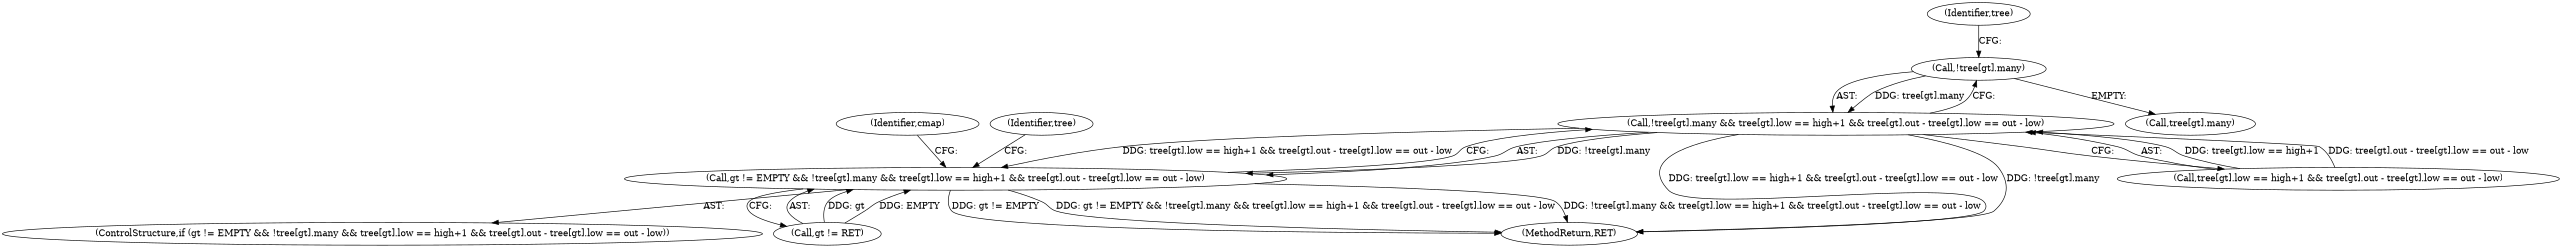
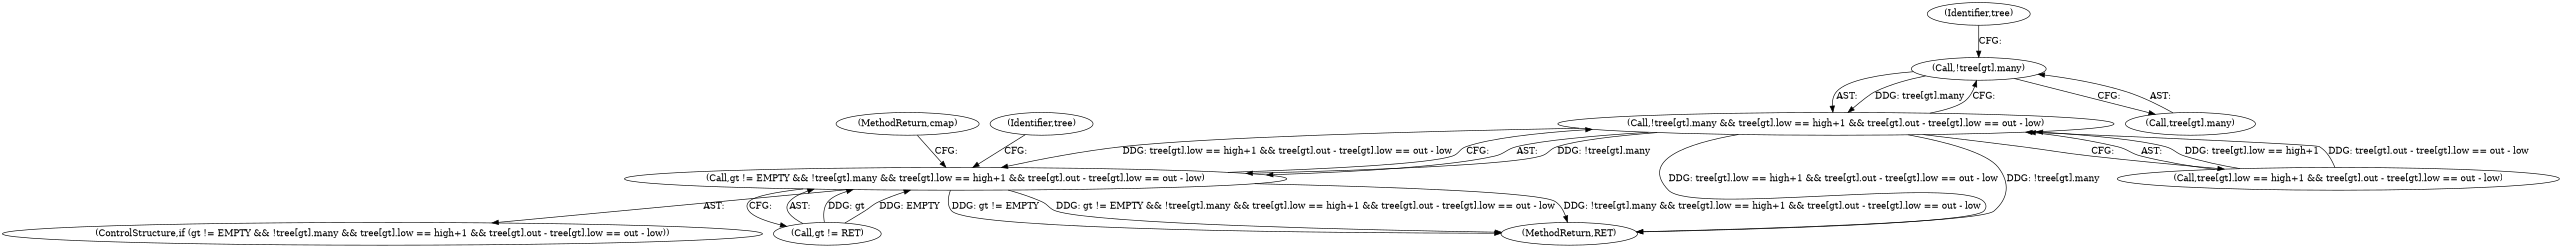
edge "(Call,tree[gt].many)" -> "(Call,!tree[gt].many)": added, label "AST:"
edge "(Call,!tree[gt].many)" -> "(Call,tree[gt].many)": label "EMPTY: " -> "CFG: "
node "(Identifier,cmap)": label "(Identifier,cmap)" -> "(MethodReturn,cmap)"
